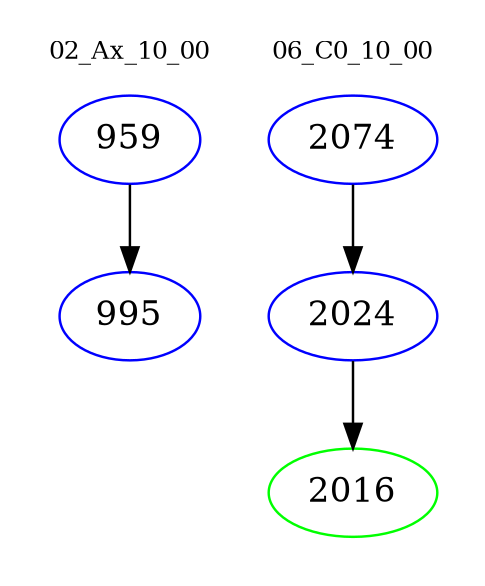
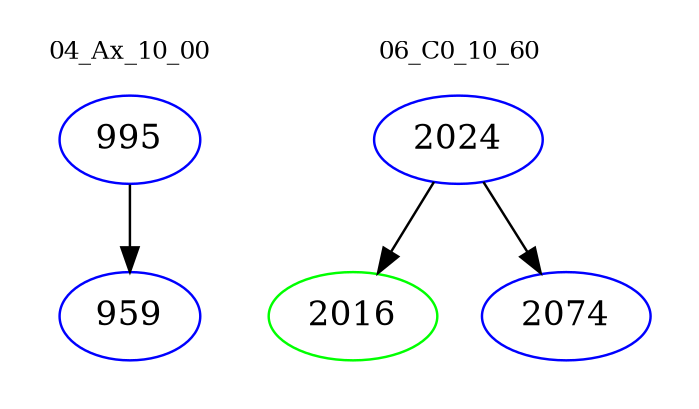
cluster "02_Ax_10_00": label "02_Ax_10_00" -> "04_Ax_10_00"
cluster "06_C0_10_00": label "06_C0_10_00" -> "06_C0_10_60"
edge "959" -> "995": reversed
edge "2074" -> "2024": reversed
